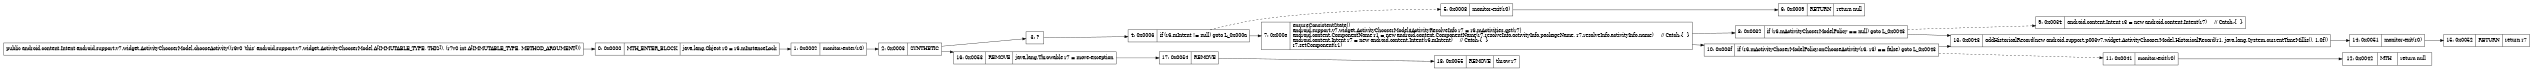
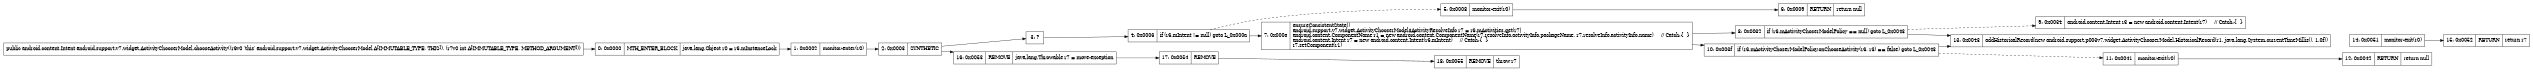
edge "13: 0x0043" -> "14: 0x0051": removed
node "12: 0x0042": text "MTH" -> "RETURN"
